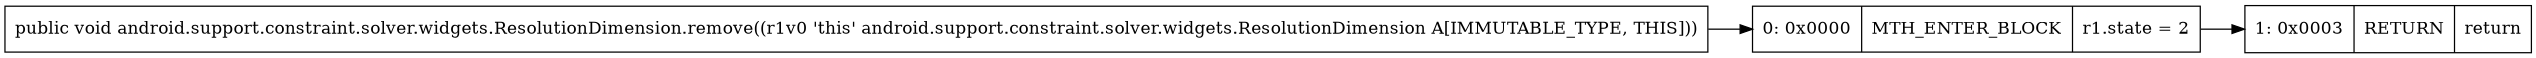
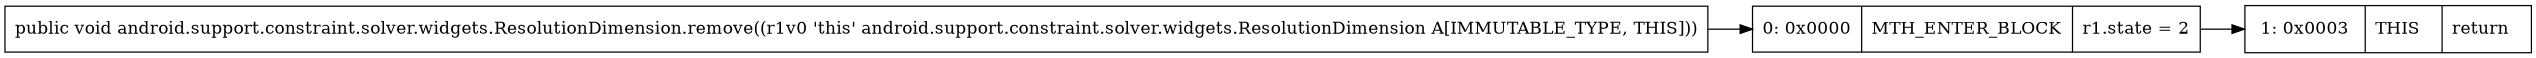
node "1: 0x0003": text "RETURN" -> "THIS"
